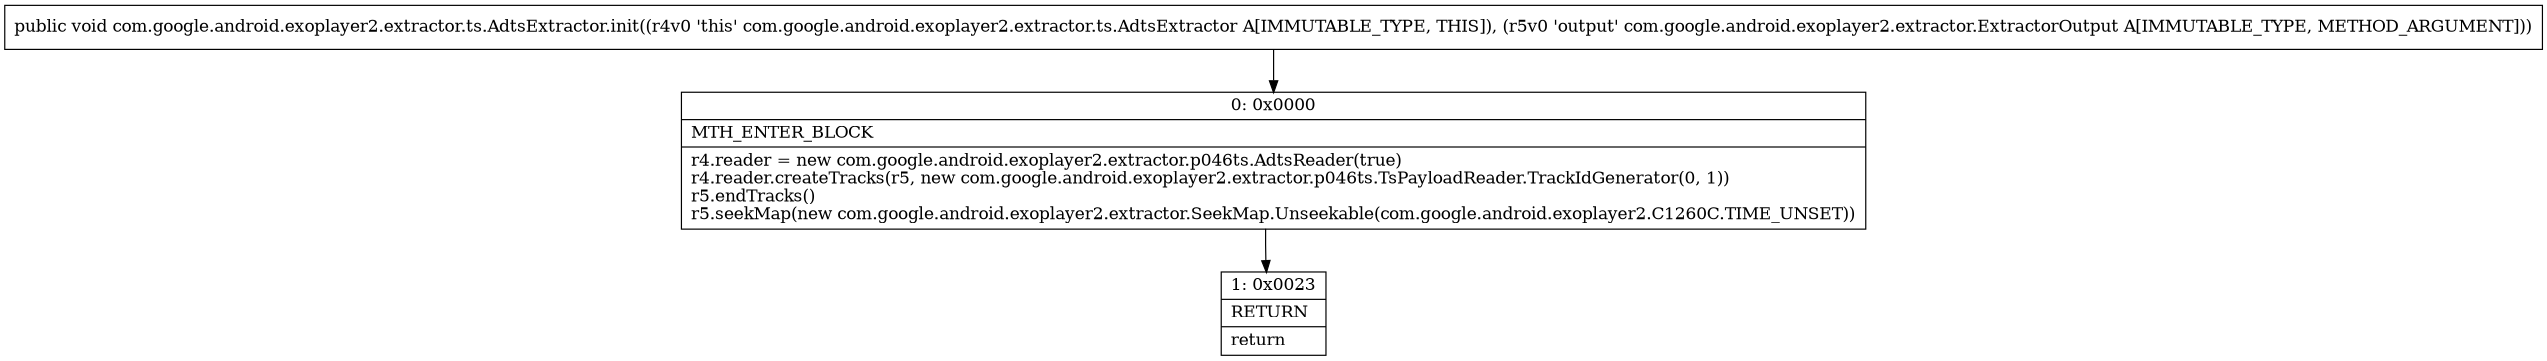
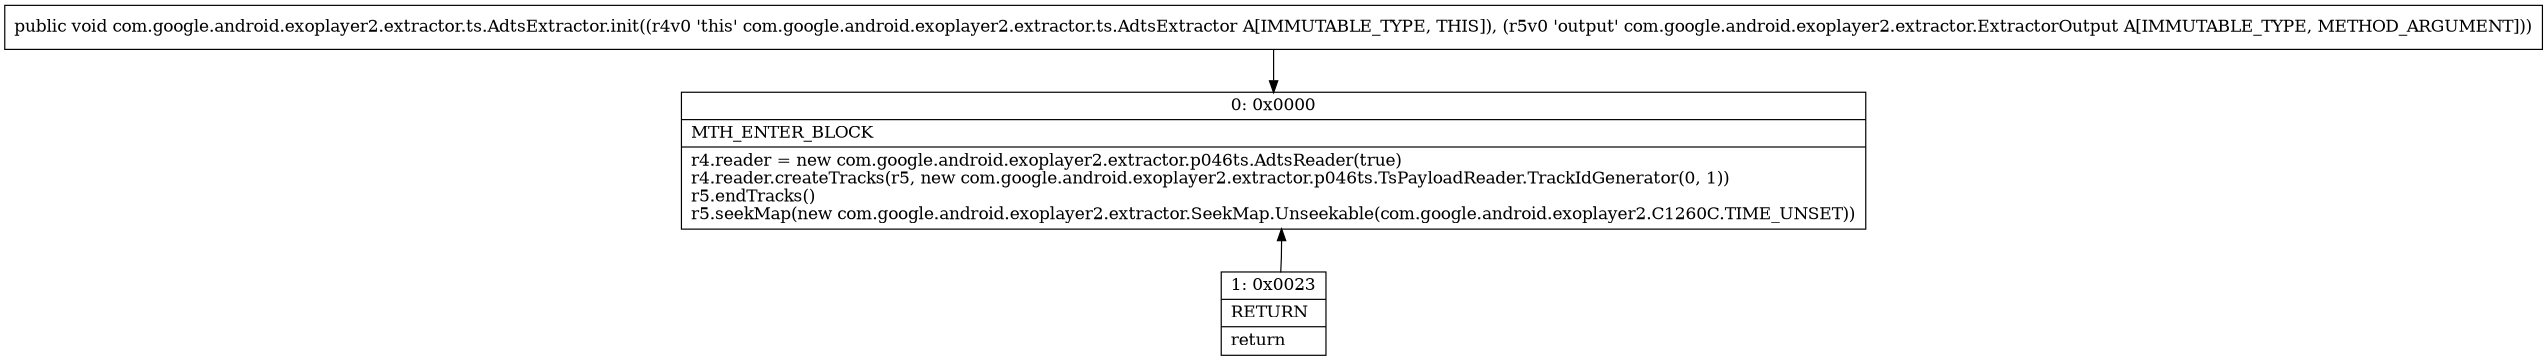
edge "0: 0x0000" -> "1: 0x0023": reversed
